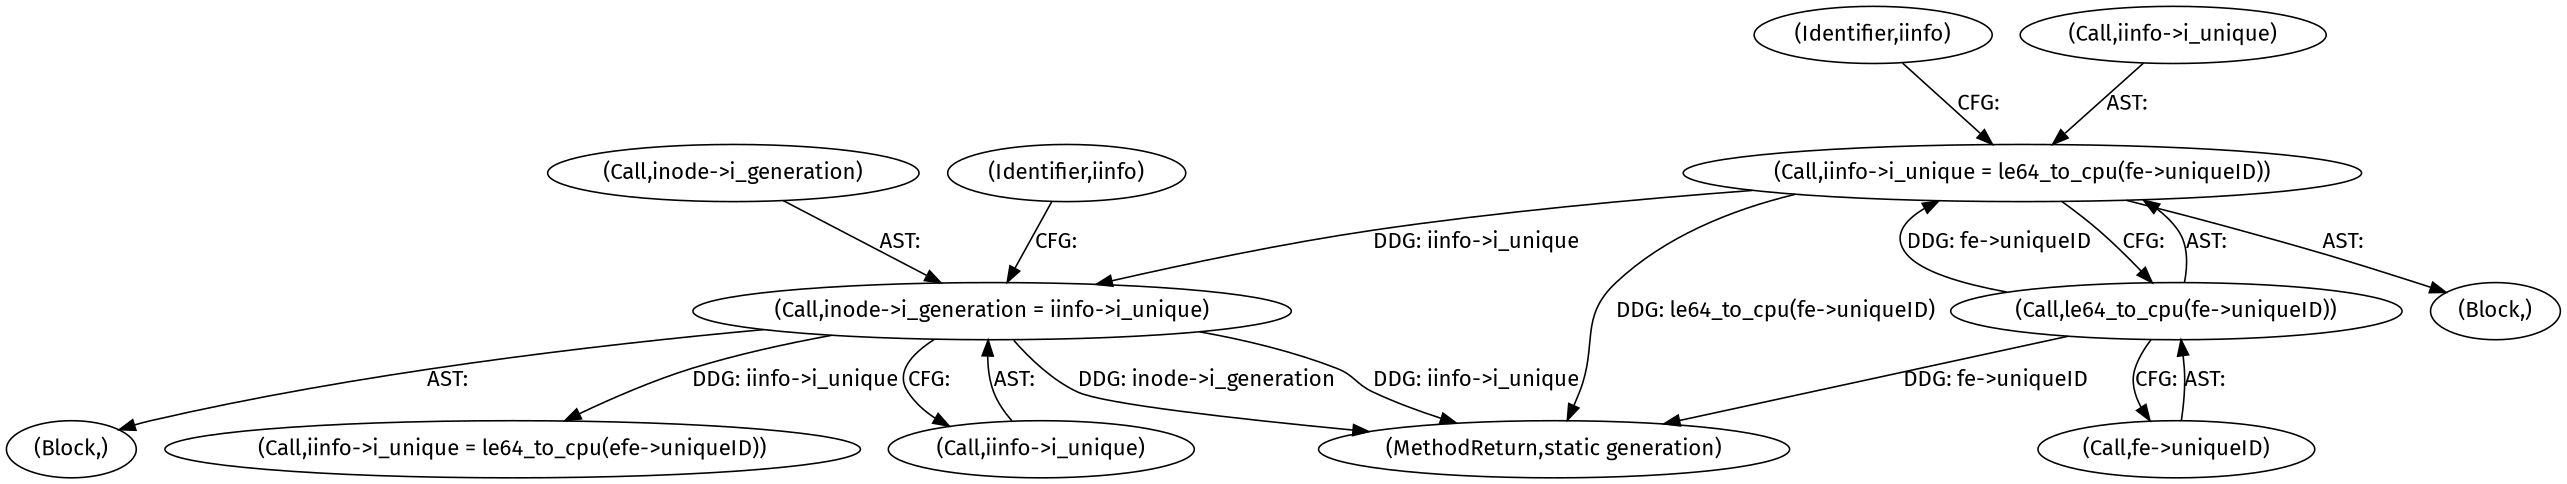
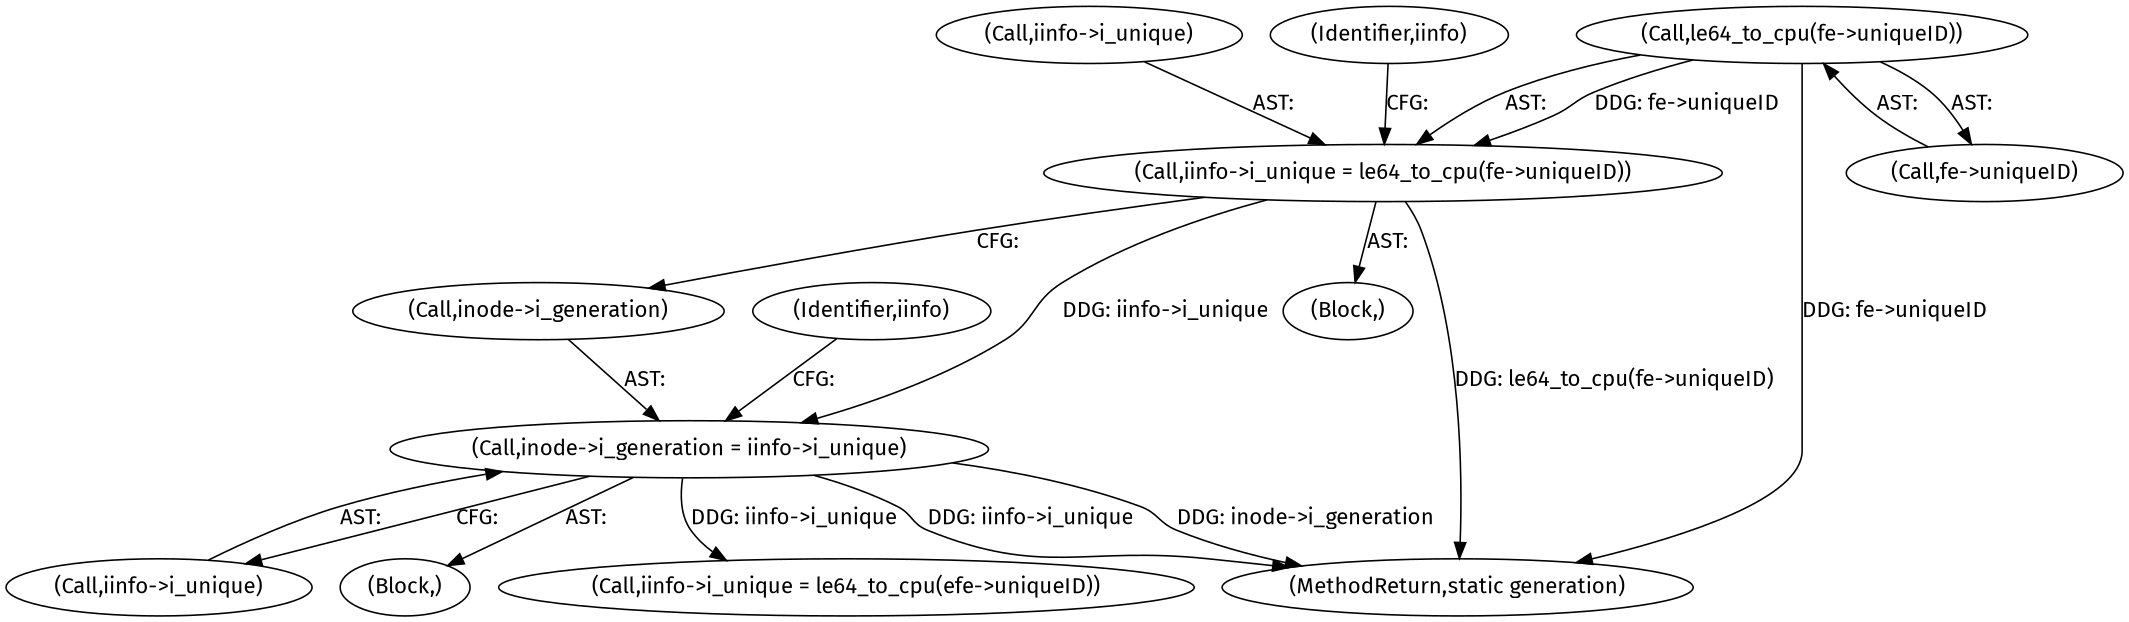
edge "(Call,iinfo->i_unique = le64_to_cpu(fe->uniqueID))" -> "(Call,le64_to_cpu(fe->uniqueID))": now "(Call,iinfo->i_unique = le64_to_cpu(fe->uniqueID))" -> "(Call,inode->i_generation)"
edge "(Call,le64_to_cpu(fe->uniqueID))" -> "(Call,fe->uniqueID)": label "CFG: " -> "AST: "
